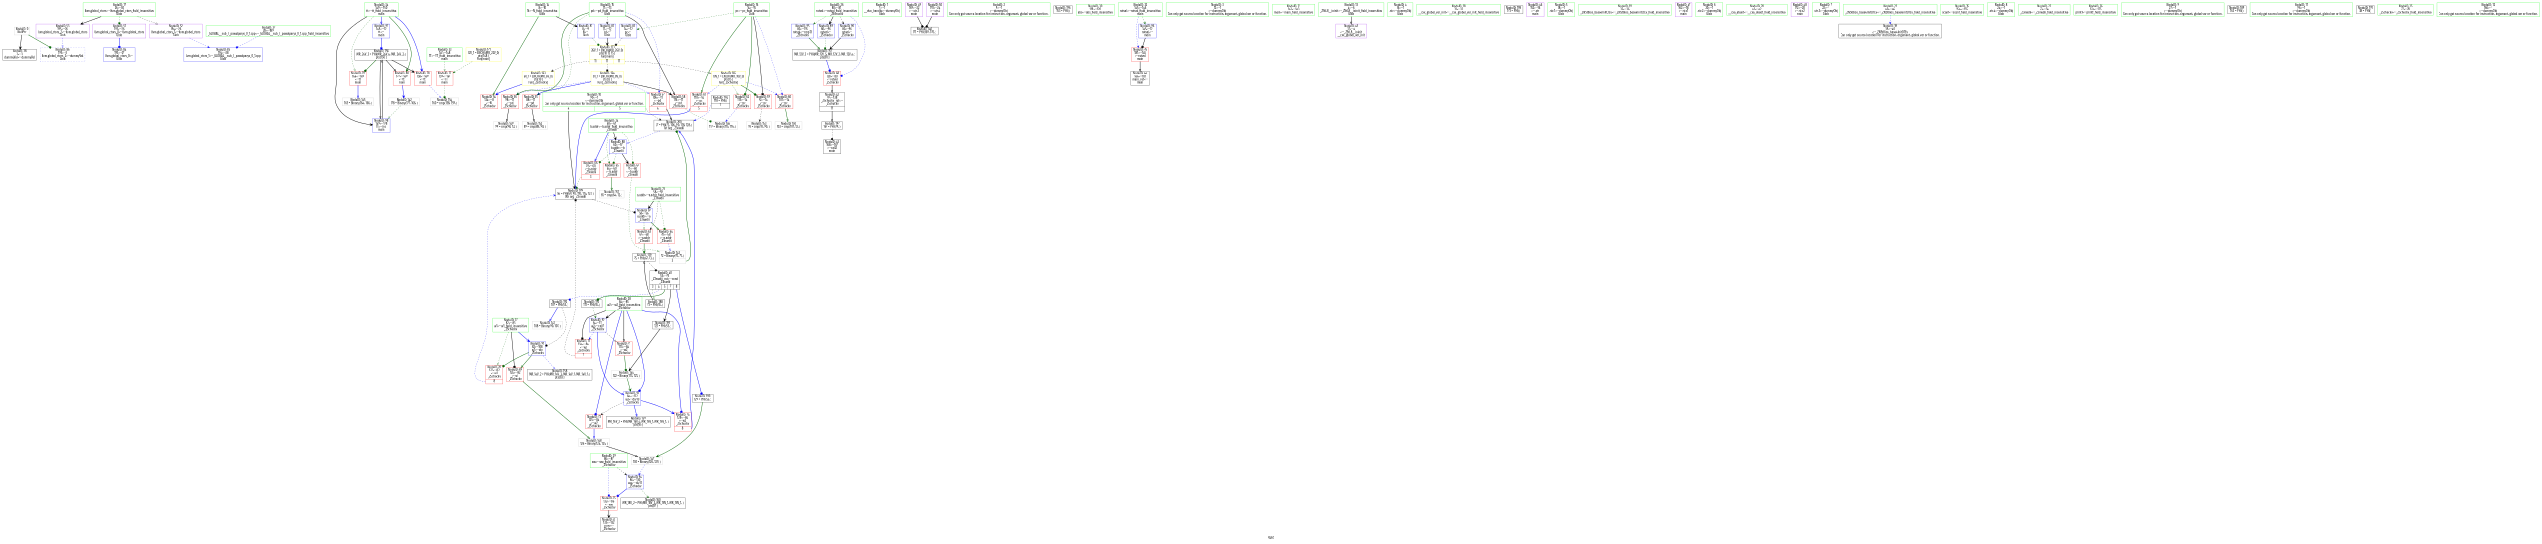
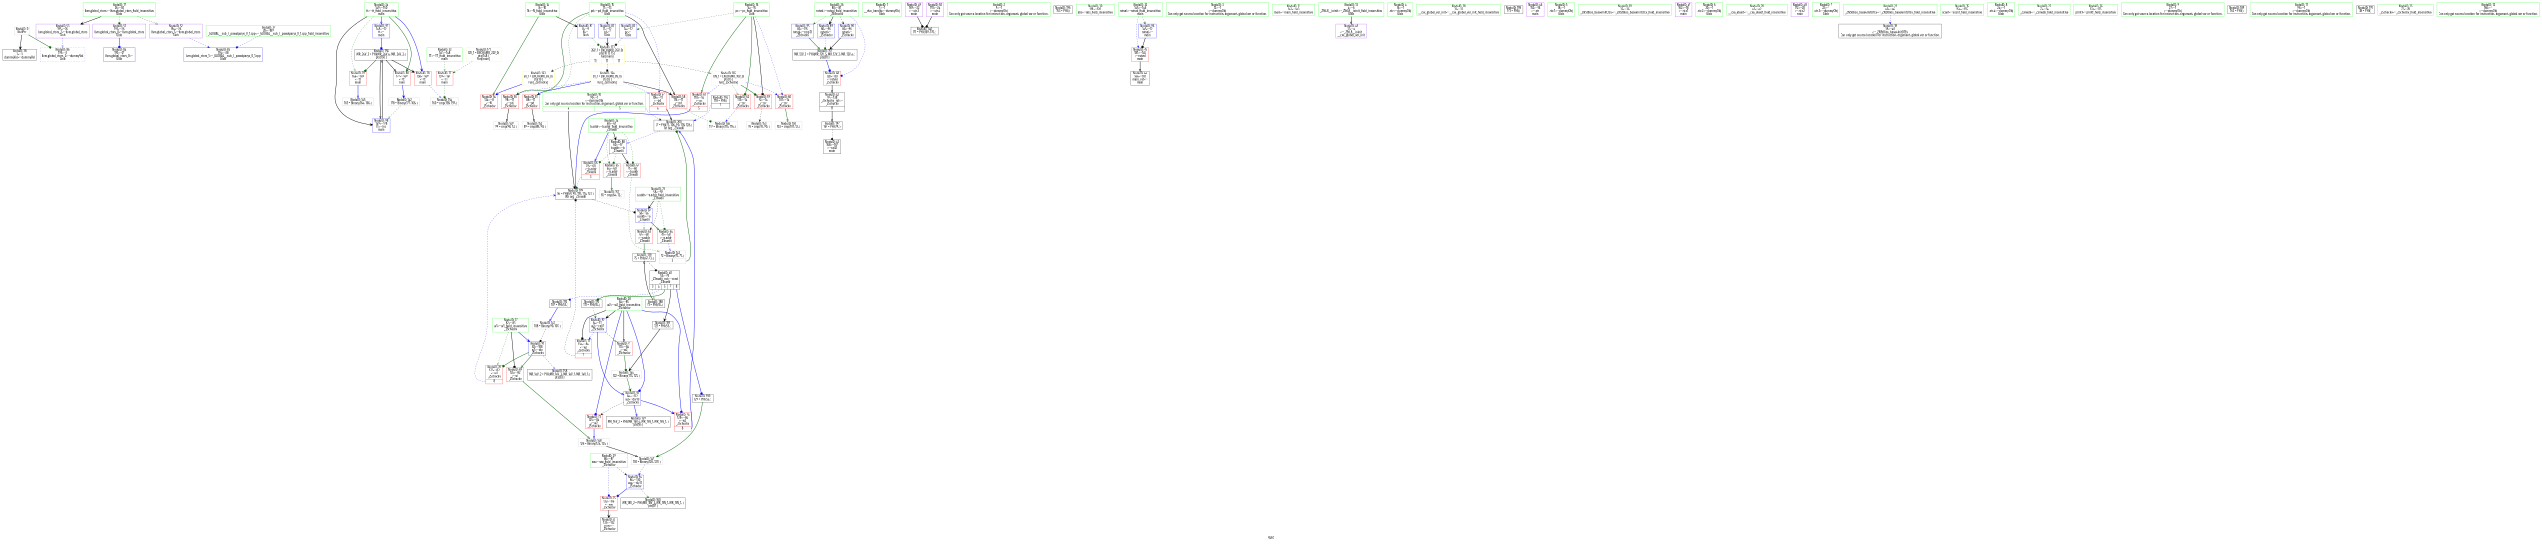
edge "NodeID: 63" -> "NodeID: 139": arrowhead vee -> onormal
edge "NodeID: 192" -> "NodeID: 91": now "NodeID: 141" -> "NodeID: 91"
